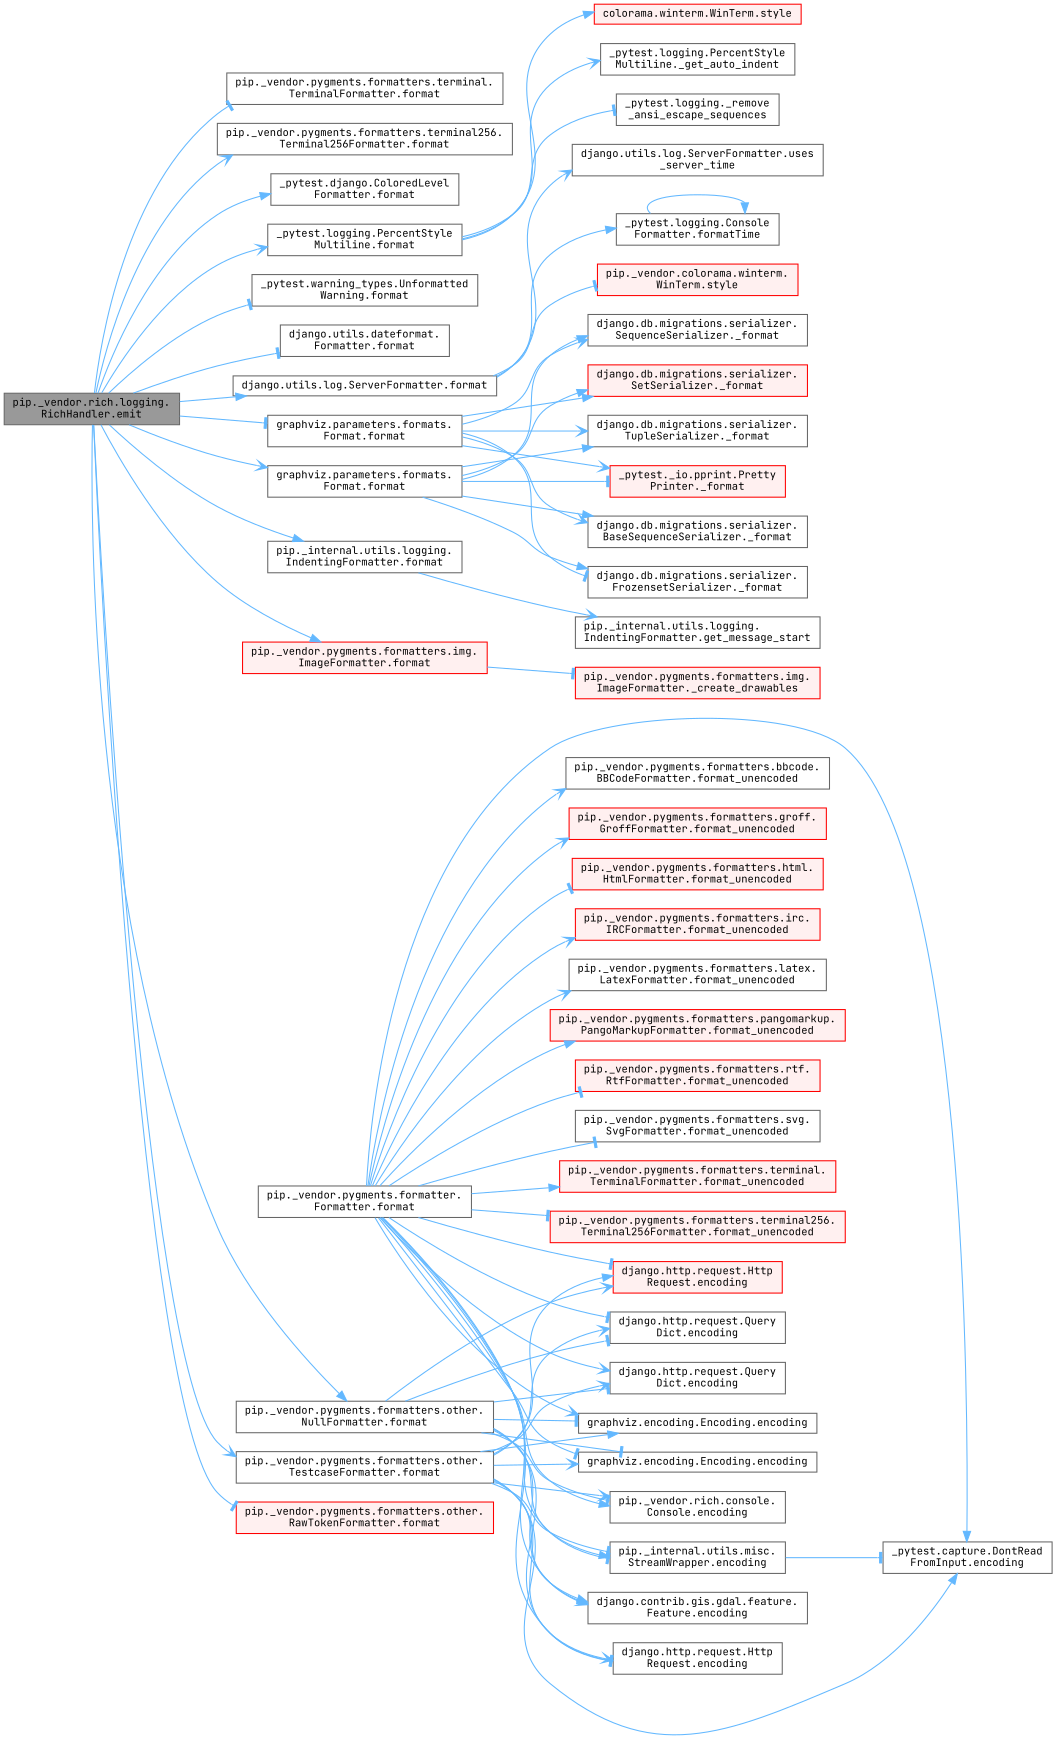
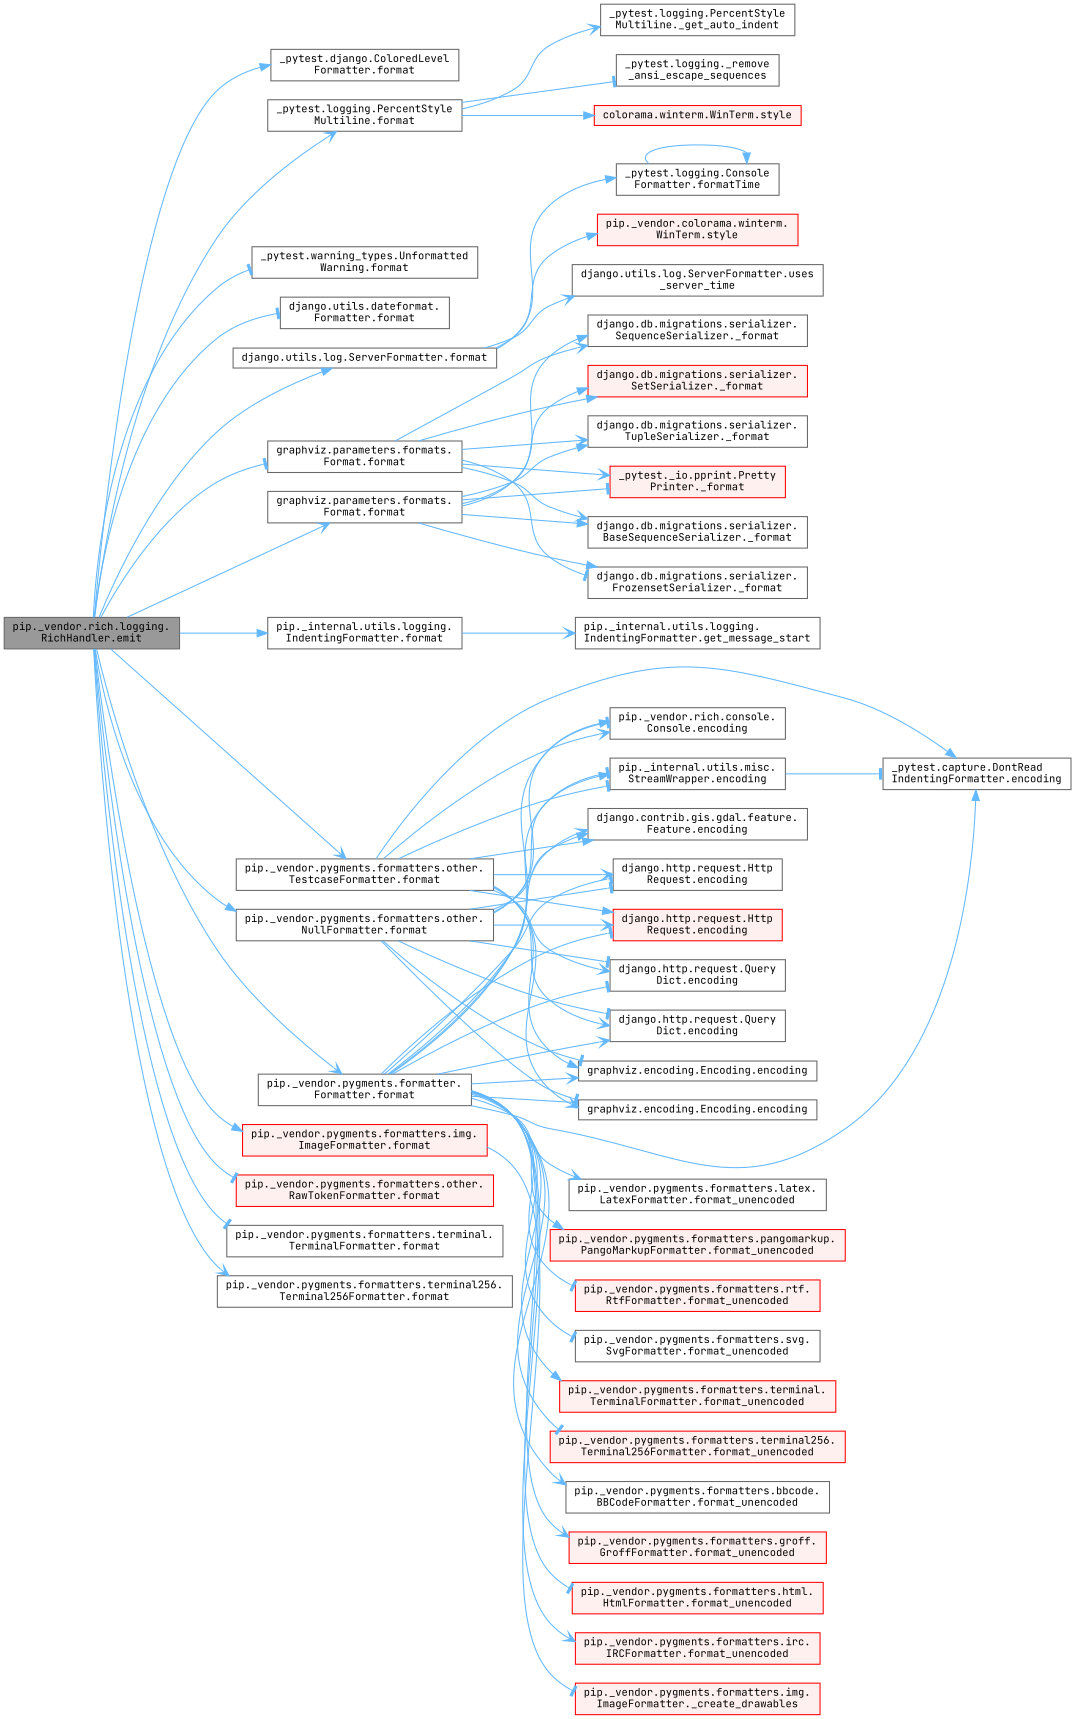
edge "django.utils.log.ServerFormatter.format" -> "pip._vendor.colorama.winterm. WinTerm.style": arrowhead tee -> normal
edge "pip._vendor.rich.logging. RichHandler.emit" -> "pip._vendor.pygments.formatter. Formatter.format": added
node "_pytest.capture.DontRead FromInput.encoding": label "_pytest.capture.DontRead FromInput.encoding" -> "_pytest.capture.DontRead IndentingFormatter.encoding"
